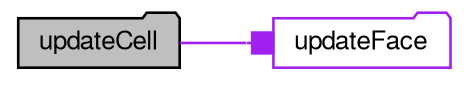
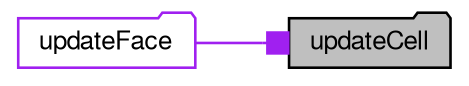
edge "updateCell" -> "updateFace": reversed
